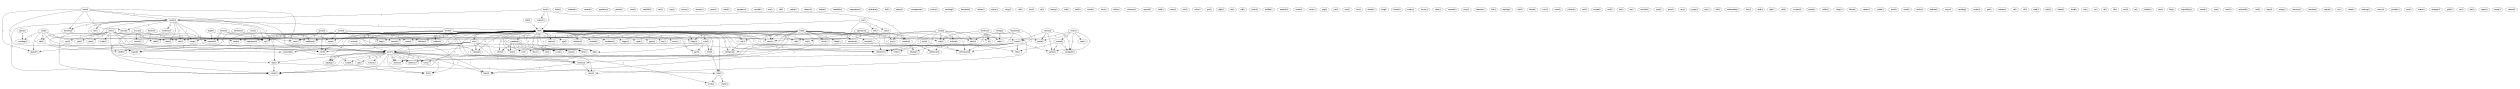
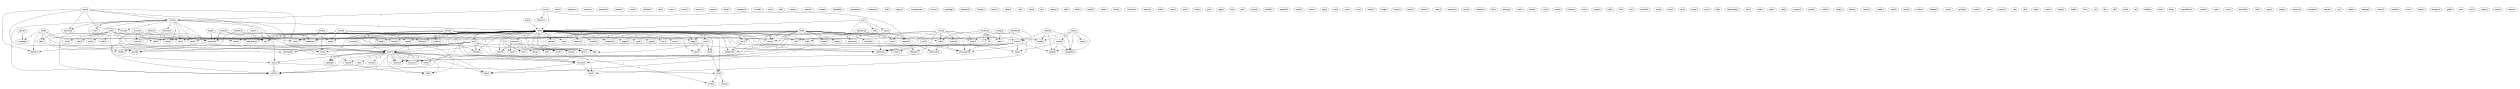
edge "jewish(5)" -> "eder(1)": removed, label "1"
